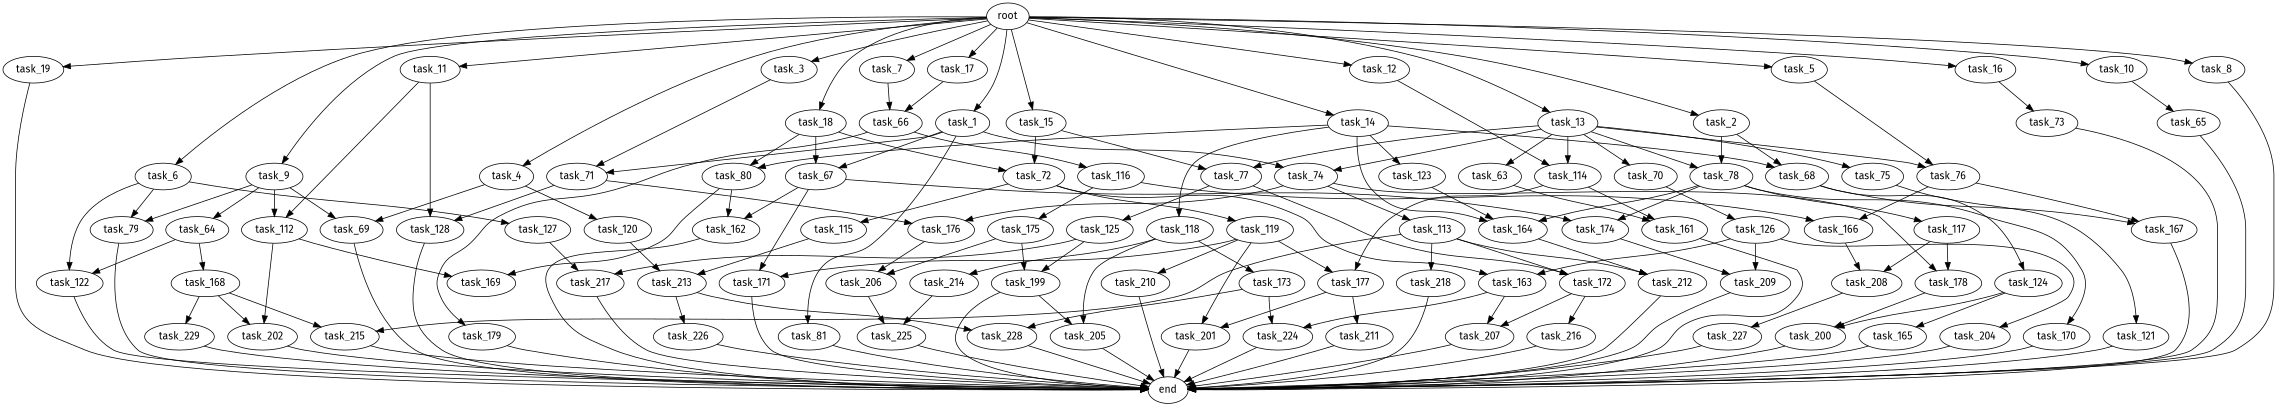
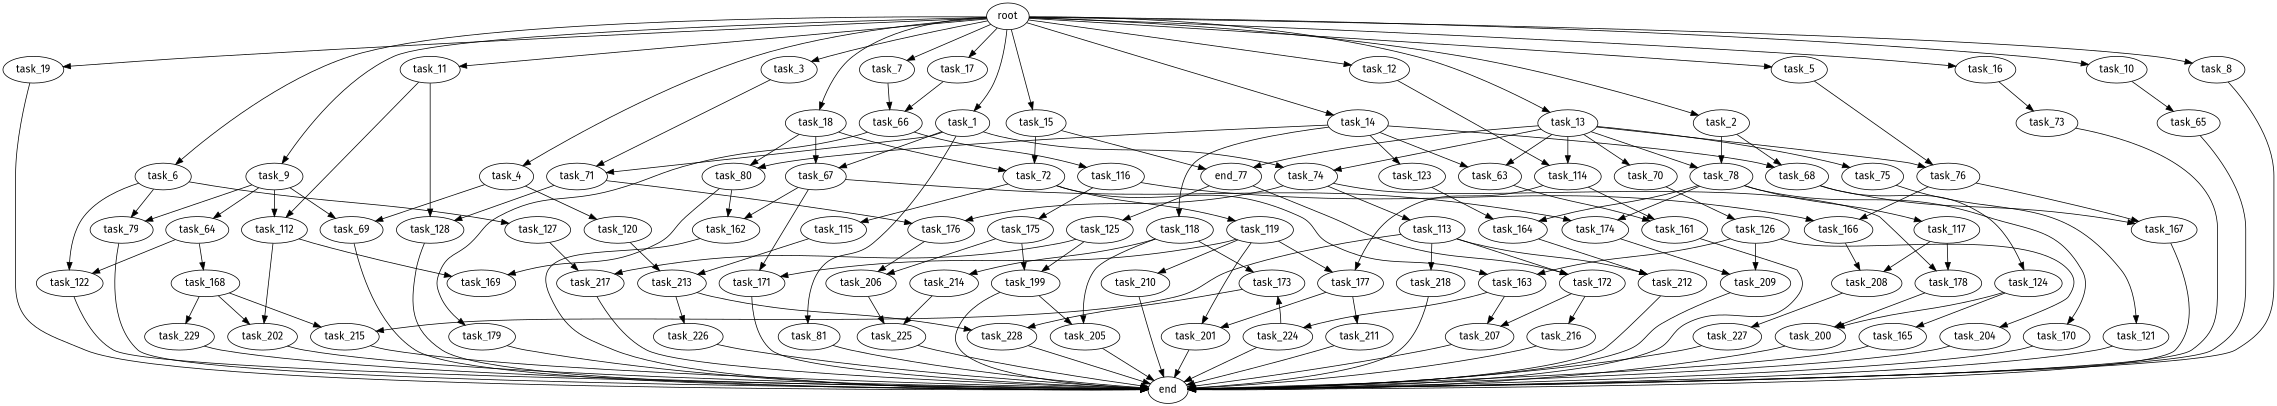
node "task_77": label "task_77" -> "end_77"
edge "task_14" -> "task_164": now "task_14" -> "task_63"
edge "task_173" -> "task_224": reversed
